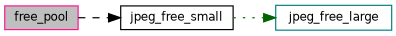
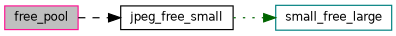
node "jpeg_free_large": label "jpeg_free_large" -> "small_free_large"
